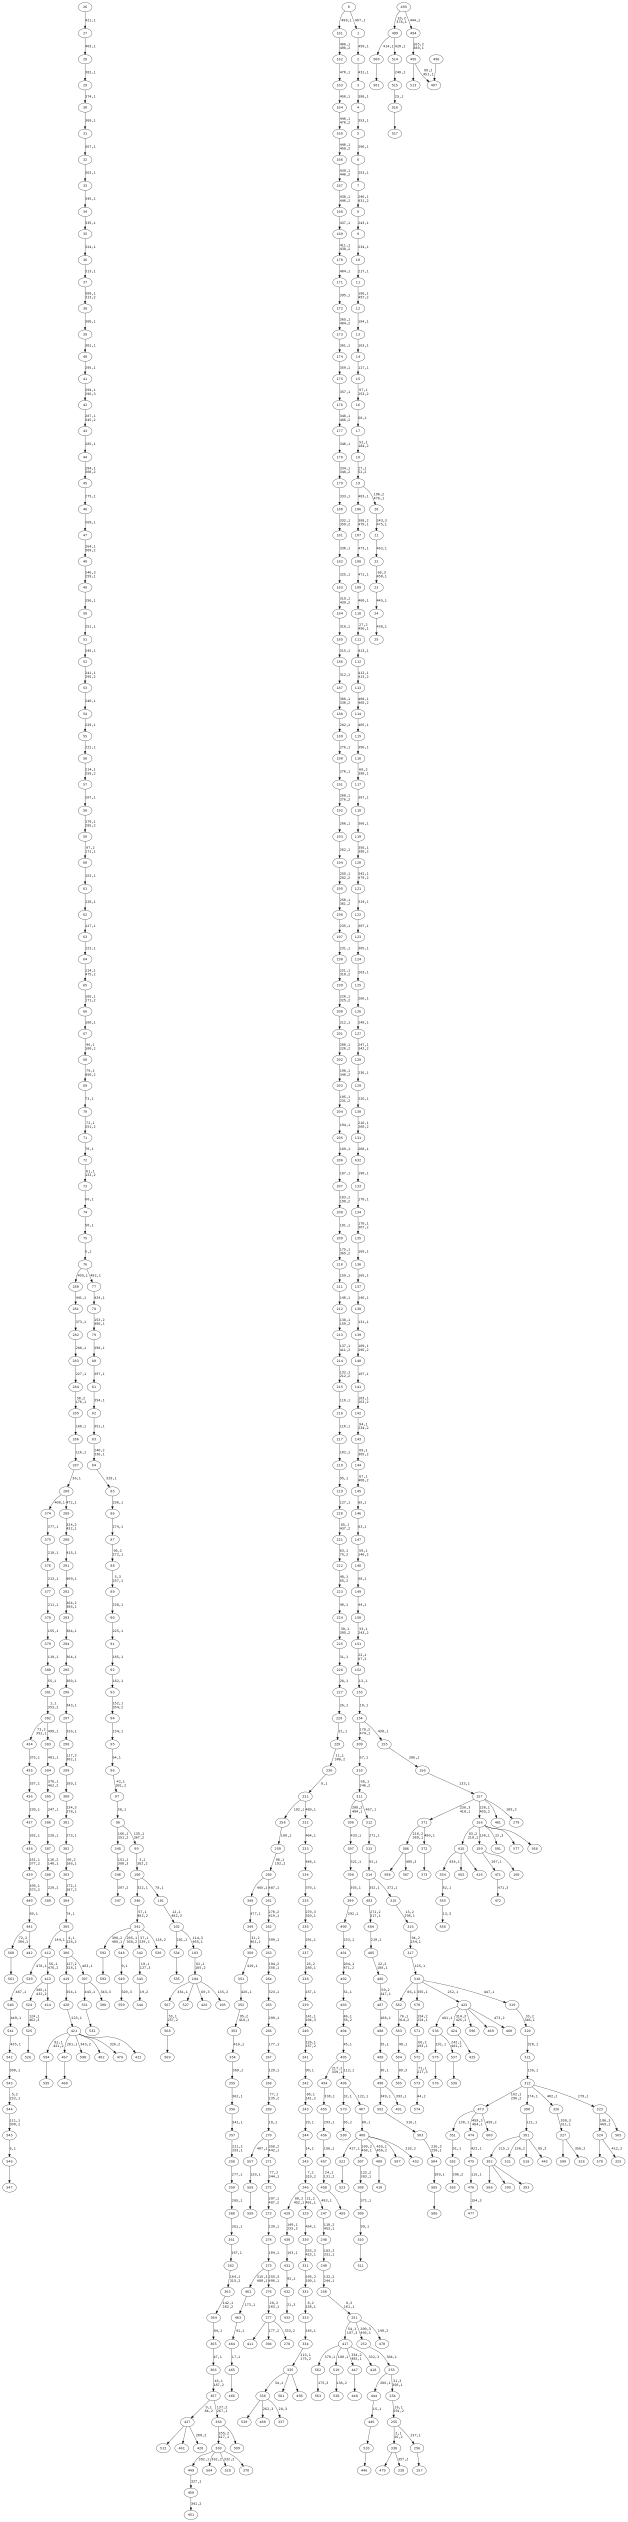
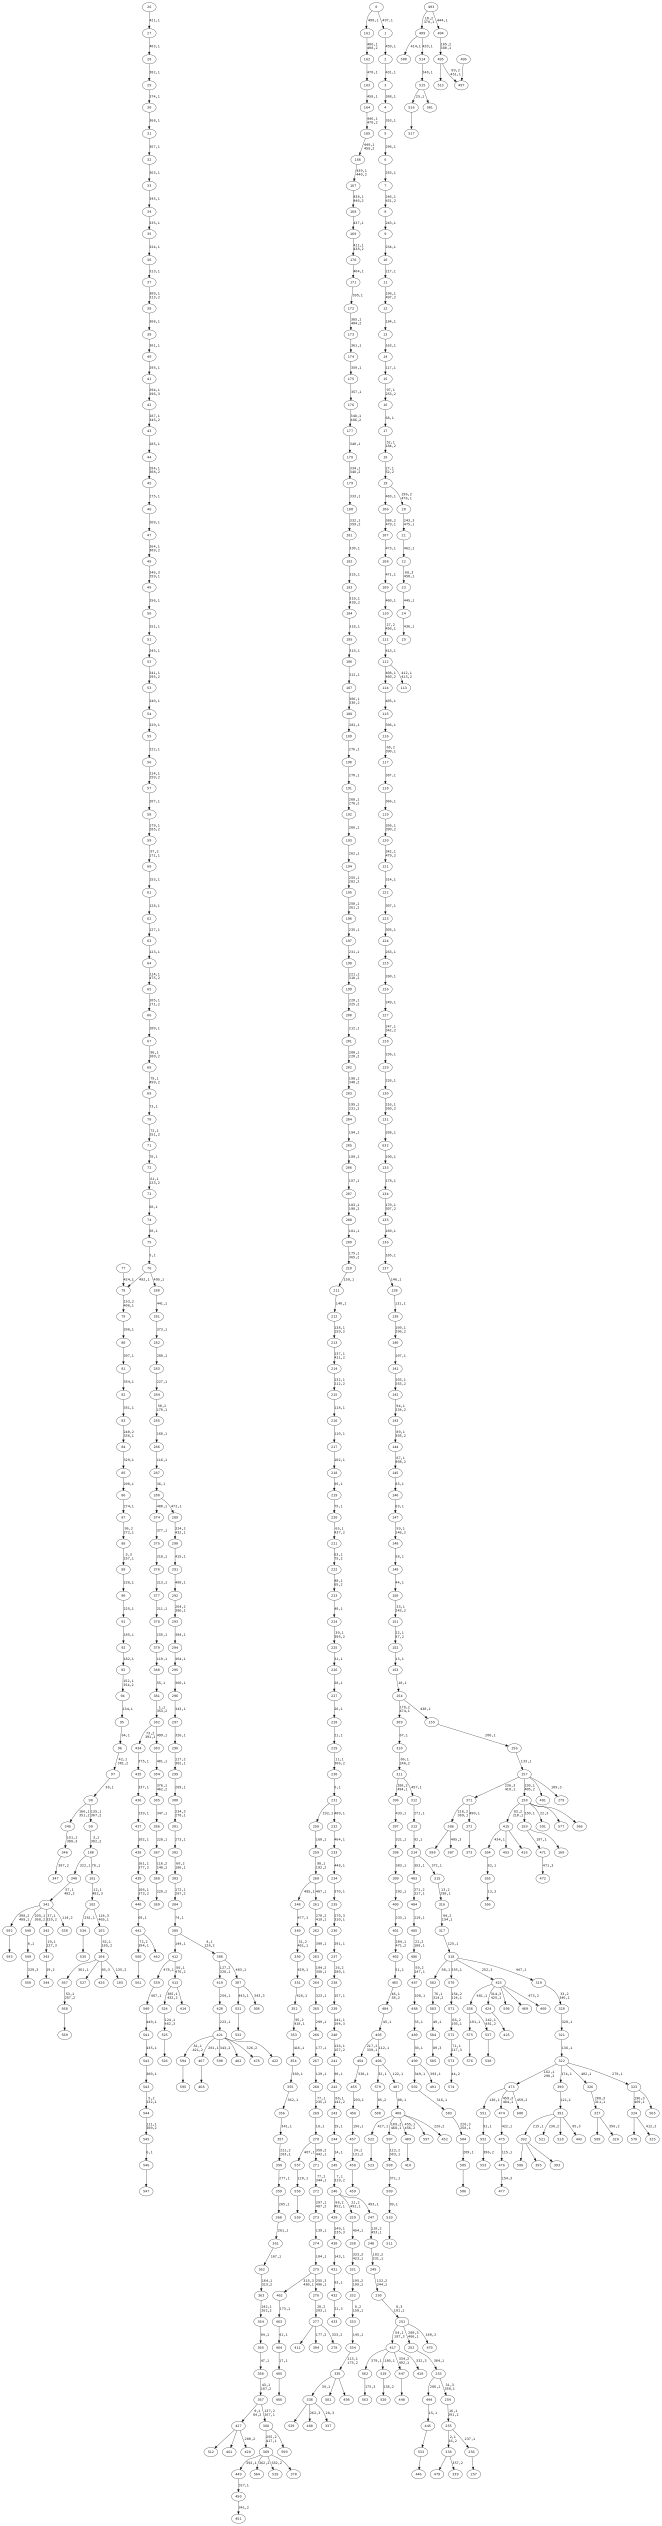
edge "500" -> "501": now "515" -> "501"
edge "113" -> "114": now "112" -> "114"
edge "76" -> "77": now "76" -> "78"
edge "219" -> "220": label "127,1" -> "75,1"
